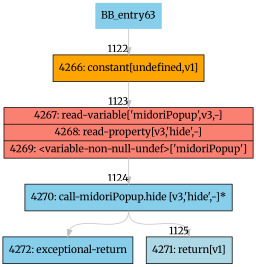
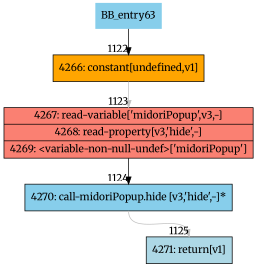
edge "BB_entry63" -> "4266: constant[undefined,v1]": color gray -> black
edge "4267: read-variable['midoriPopup',v3,-]" -> "4270: call-midoriPopup.hide [v3,'hide',-]*": color gray -> black
node "4272: exceptional-return": removed
